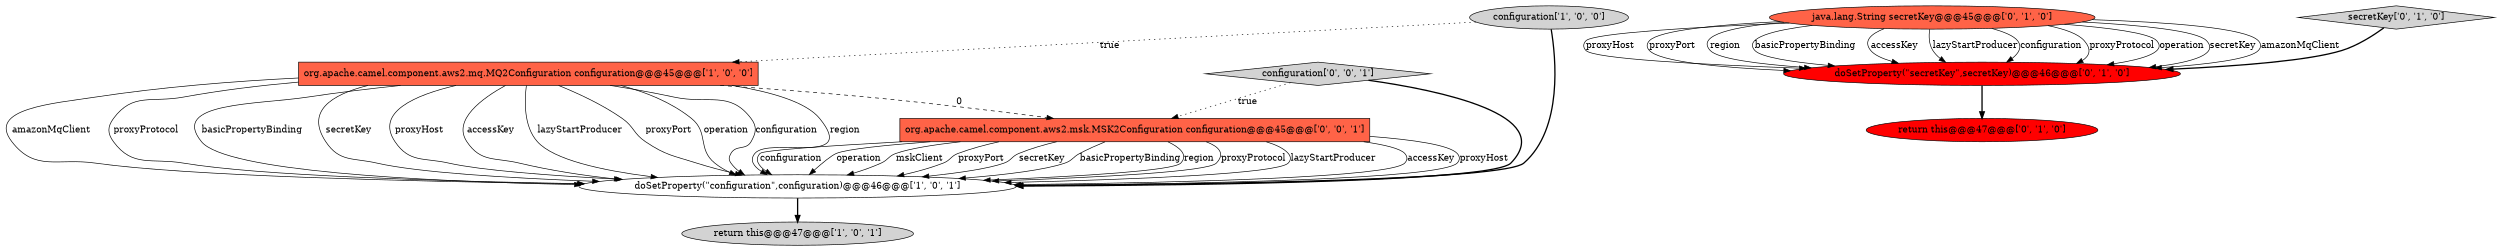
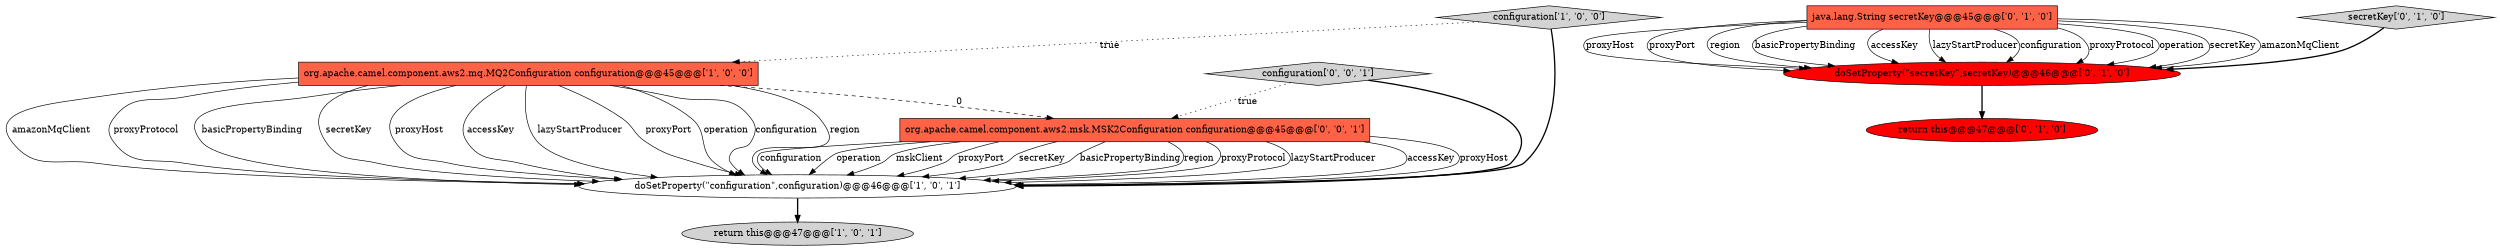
node "configuration['1', '0', '0']": shape ellipse -> diamond
node "java.lang.String secretKey@@@45@@@['0', '1', '0']": shape ellipse -> box
